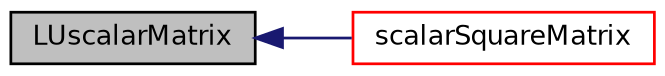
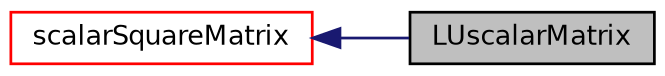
edge "scalarSquareMatrix" -> "LUscalarMatrix": reversed
